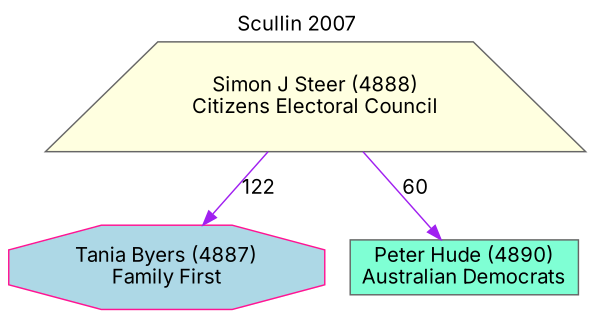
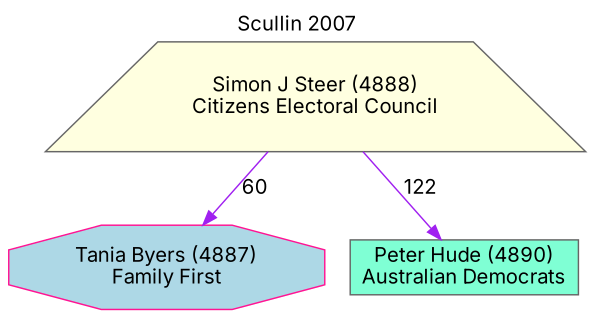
edge "Simon J Steer (4888) Citizens Electoral Council" -> "Tania Byers (4887) Family First": label "122" -> "60"
edge "Simon J Steer (4888) Citizens Electoral Council" -> "Peter Hude (4890) Australian Democrats": label "60" -> "122"
